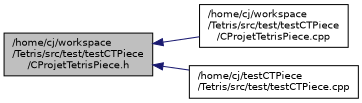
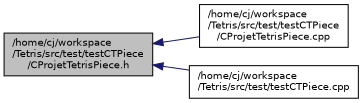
node "/home/cj/testCTPiece /Tetris/src/test/testCTPiece.cpp": label "/home/cj/testCTPiece /Tetris/src/test/testCTPiece.cpp" -> "/home/cj/workspace /Tetris/src/test/testCTPiece.cpp"
